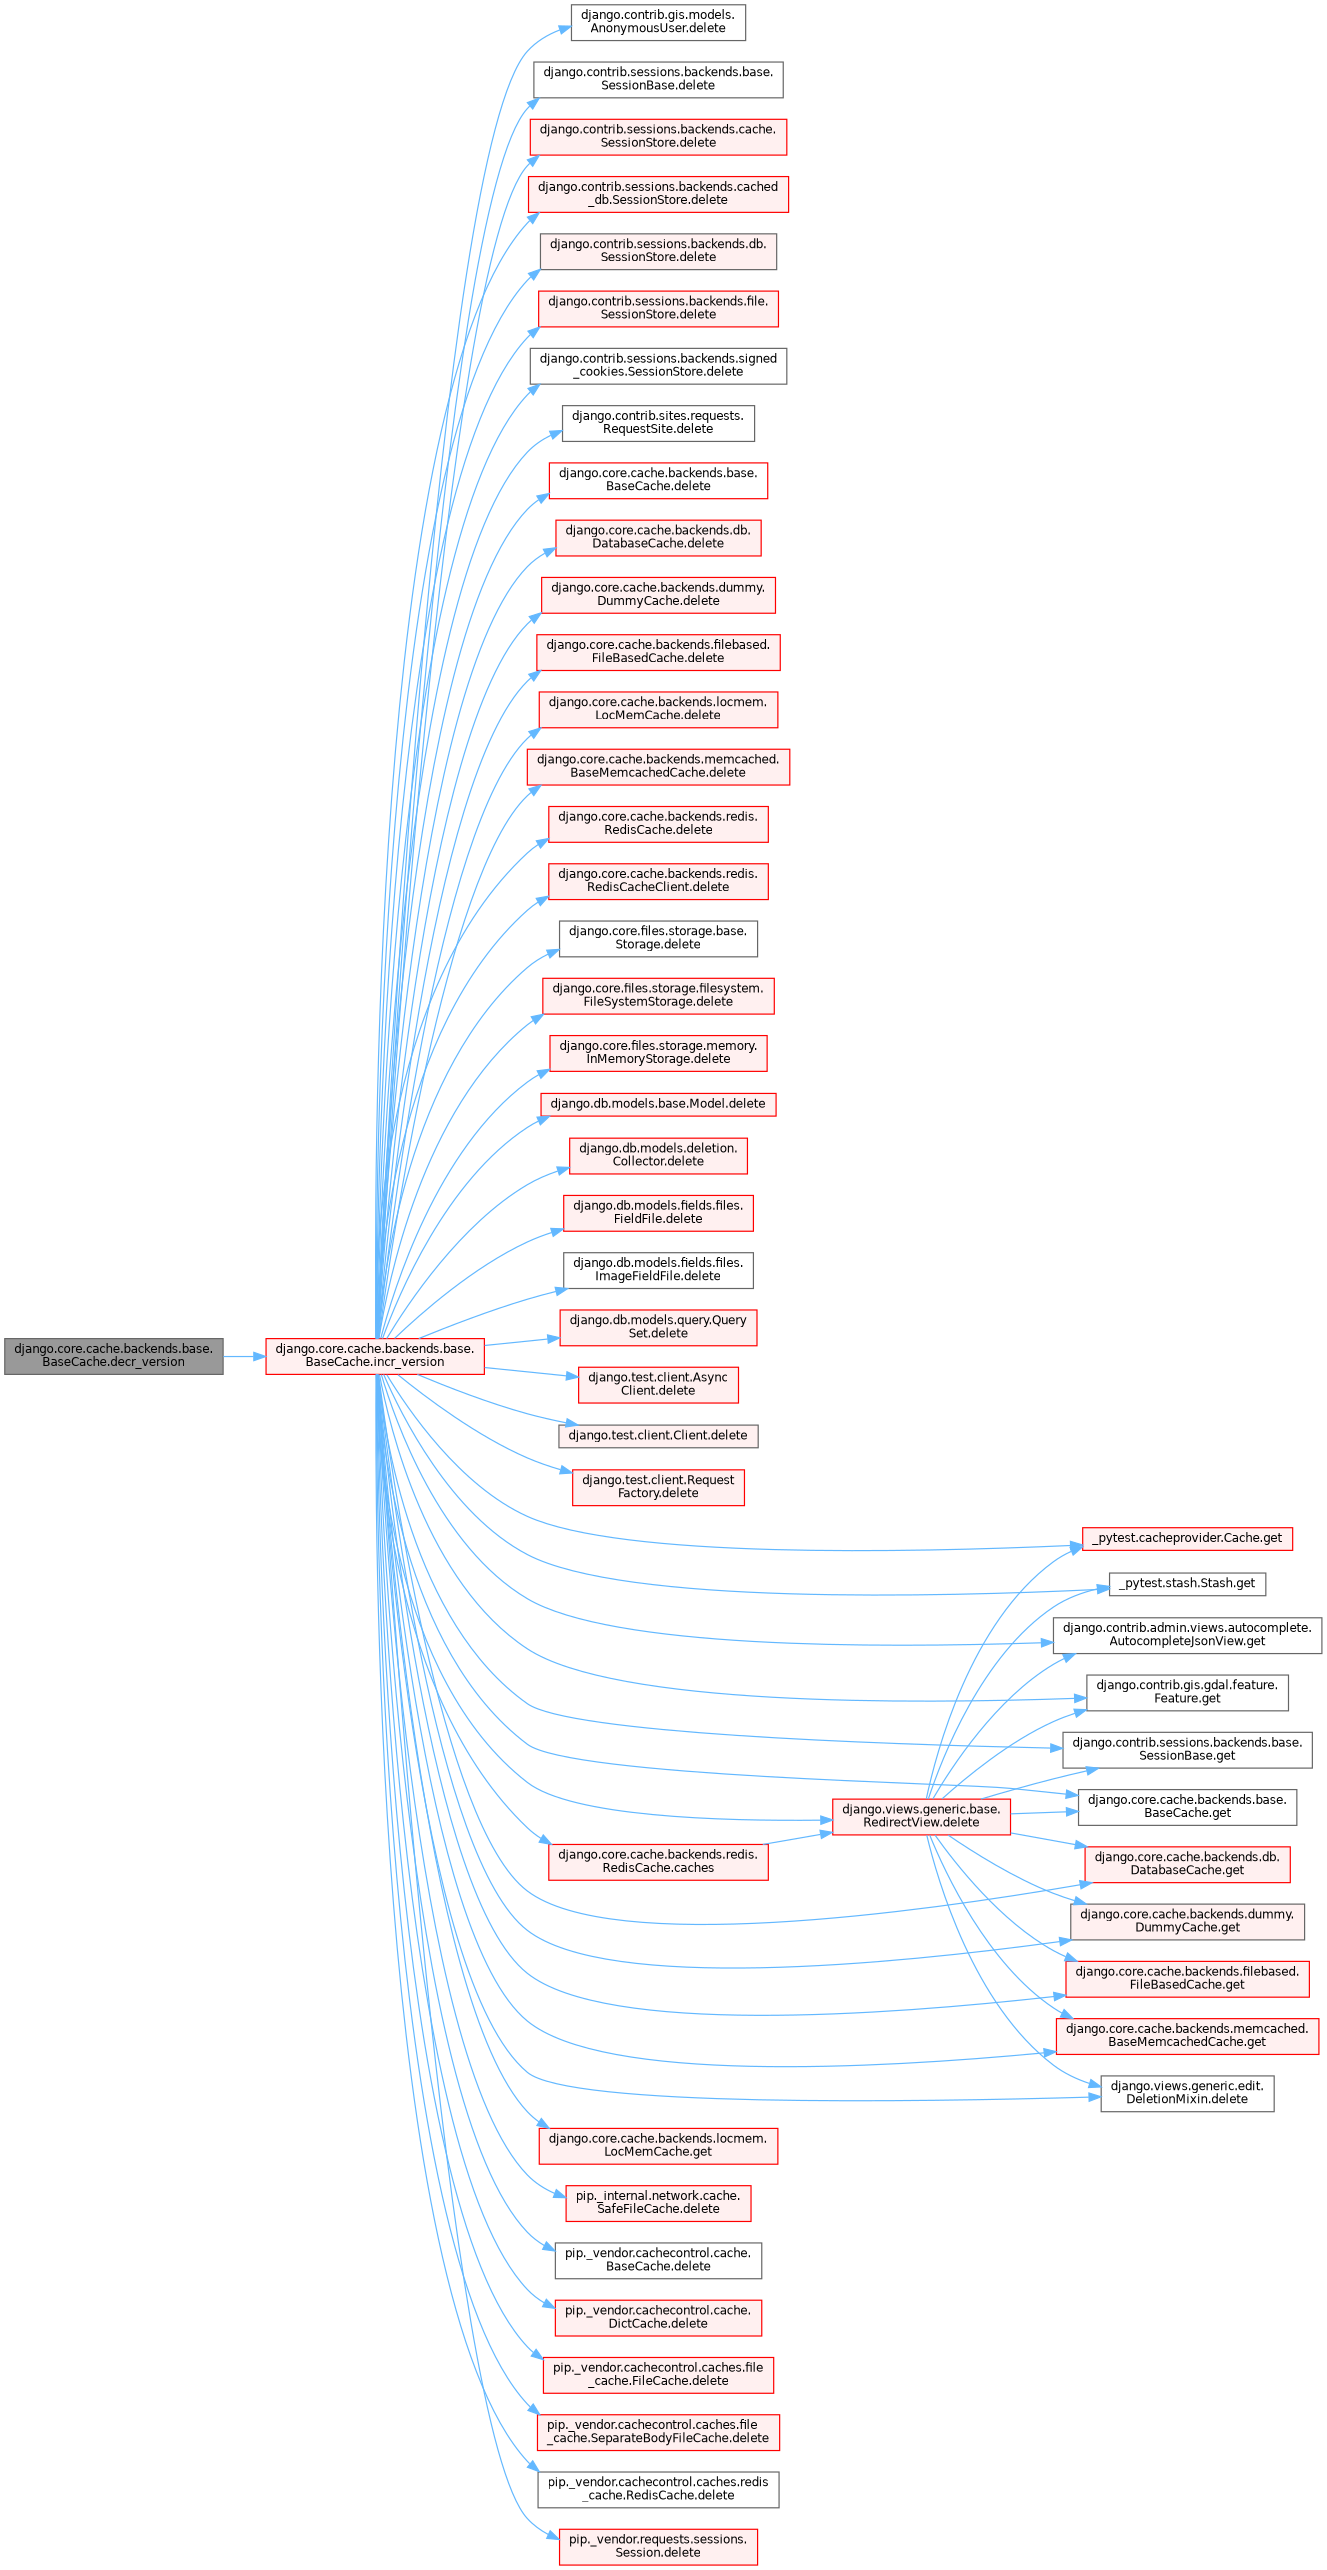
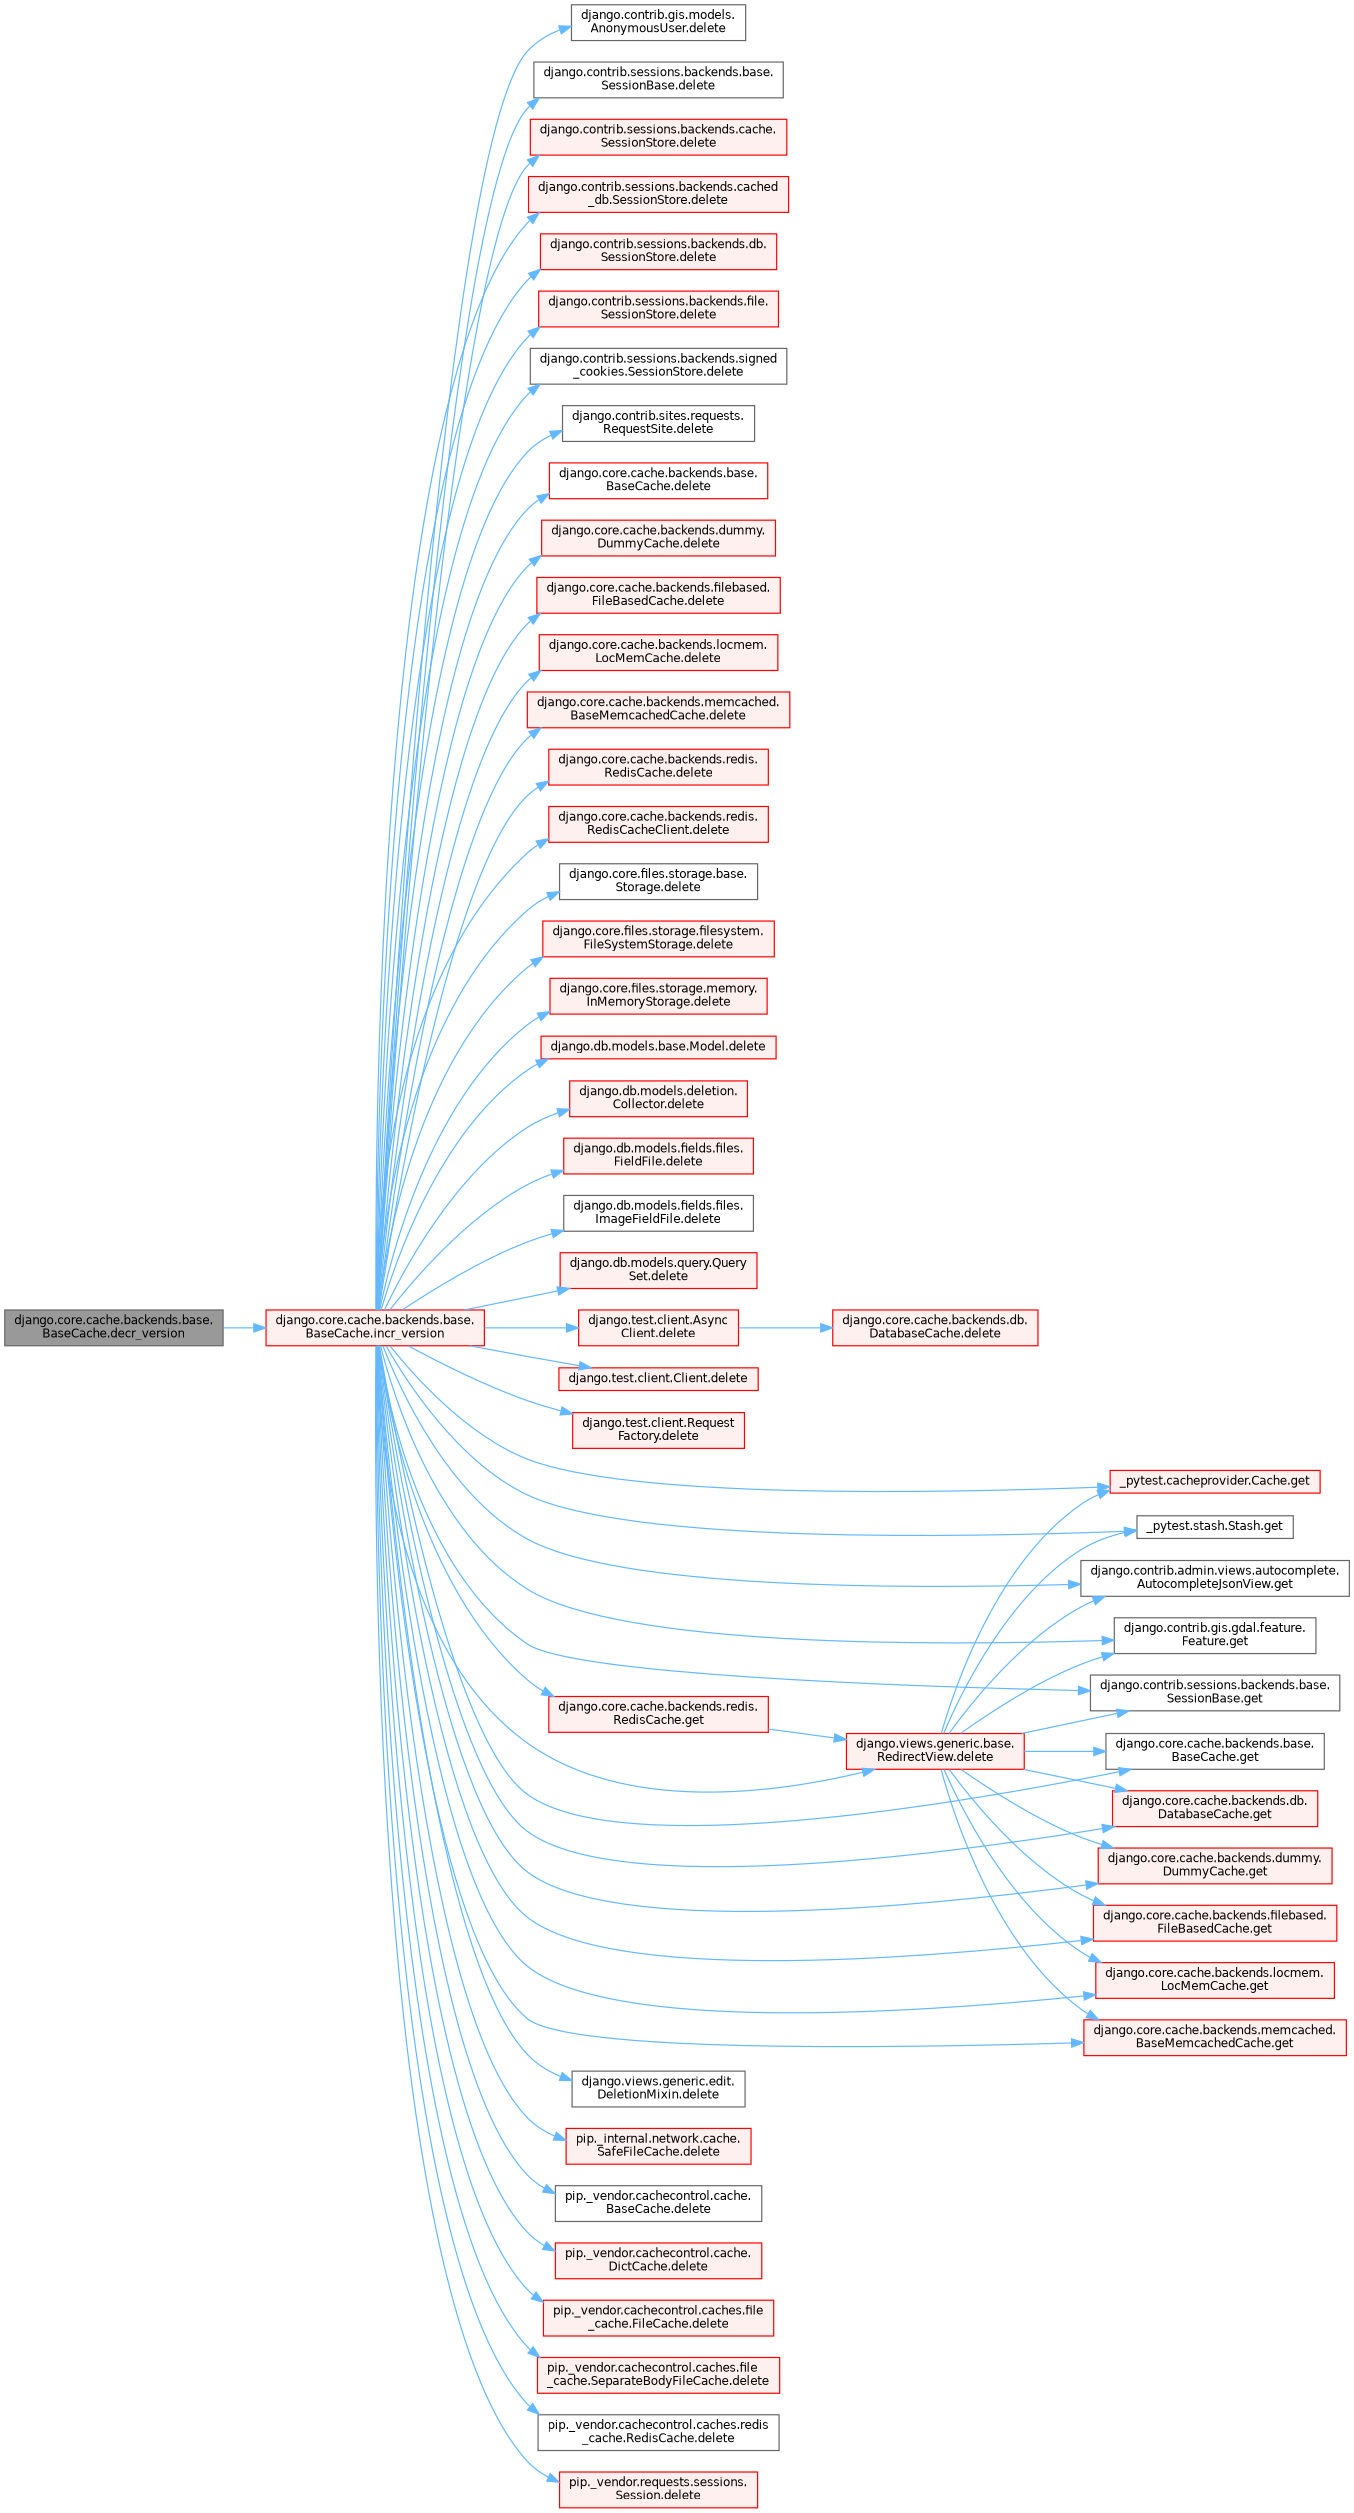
node "django.contrib.sessions.backends.db. SessionStore.delete": color grey40 -> red
edge "django.core.cache.backends.base. BaseCache.incr_version" -> "django.core.cache.backends.db. DatabaseCache.delete": now "django.test.client.Async Client.delete" -> "django.core.cache.backends.db. DatabaseCache.delete"
node "django.test.client.Client.delete": color grey40 -> red
node "django.core.cache.backends.redis. RedisCache.caches": label "django.core.cache.backends.redis. RedisCache.caches" -> "django.core.cache.backends.redis. RedisCache.get"
node "django.core.cache.backends.dummy. DummyCache.get": color grey40 -> red
edge "django.views.generic.base. RedirectView.delete" -> "django.views.generic.edit. DeletionMixin.delete": now "django.views.generic.base. RedirectView.delete" -> "django.core.cache.backends.locmem. LocMemCache.get"
